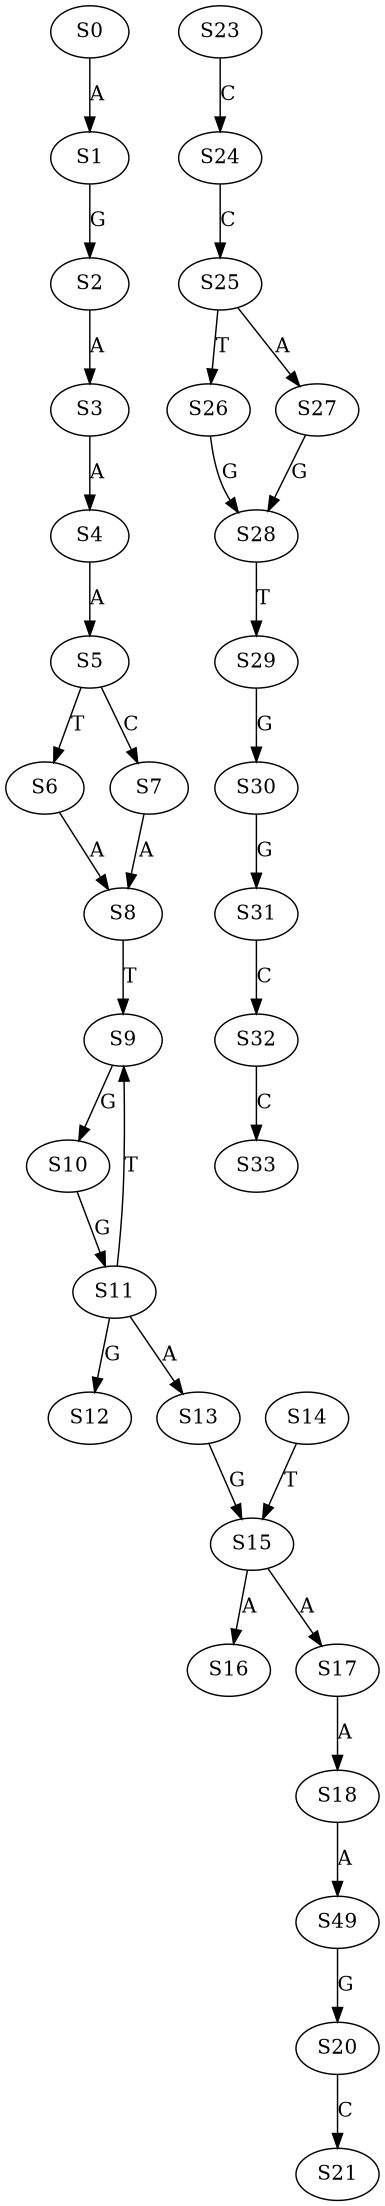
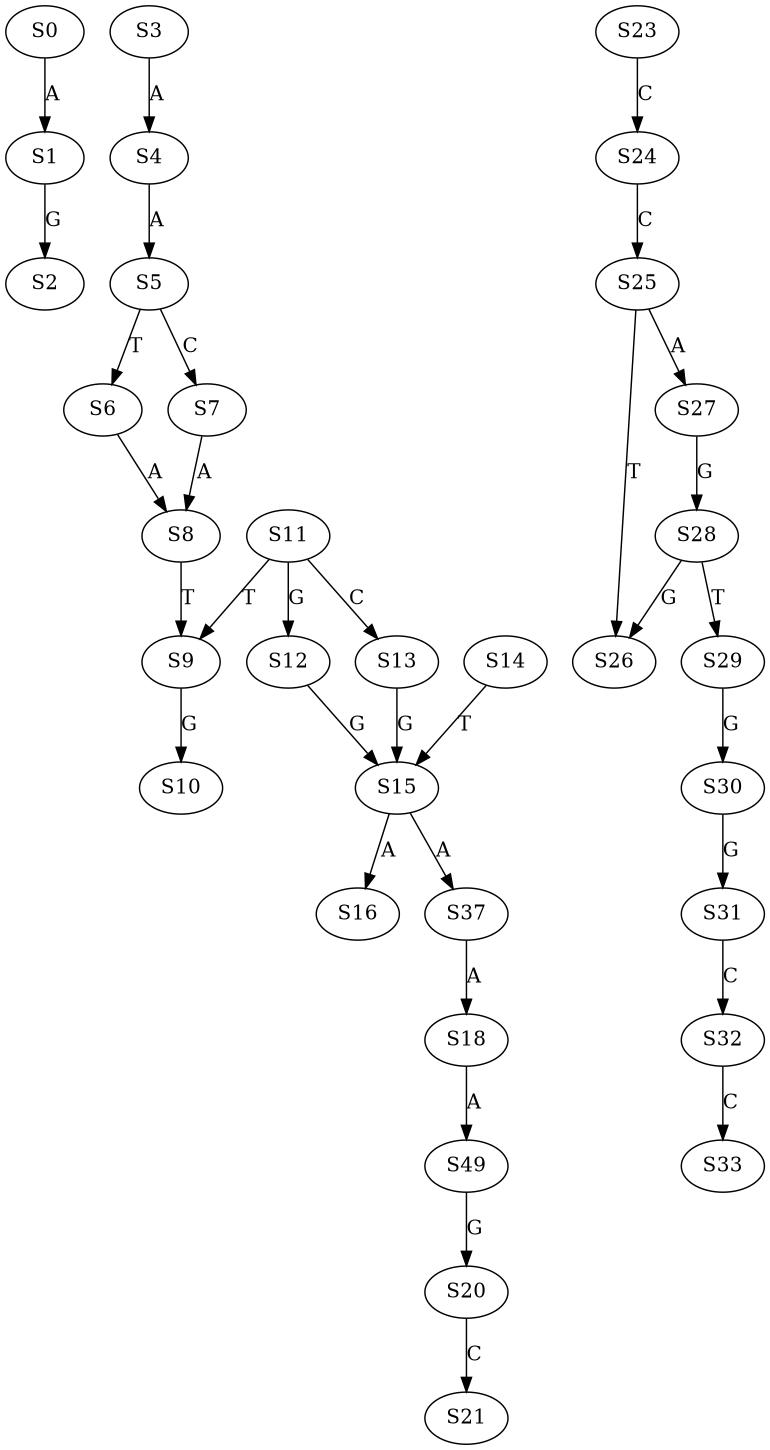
edge "S2" -> "S3": removed, label "A"
edge "S26" -> "S28": reversed
edge "S12" -> "S15": added, label "G"
edge "S10" -> "S11": removed, label "G"
edge "S11" -> "S13": label "A" -> "C"
node "S17": label "S17" -> "S37"
